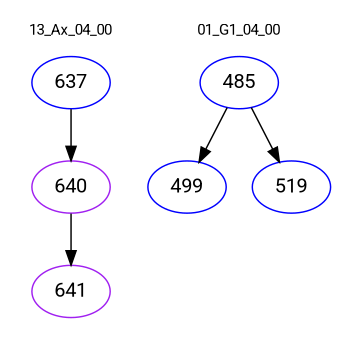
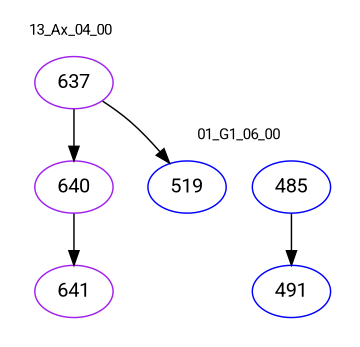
cluster "01_G1_04_00": label "01_G1_04_00" -> "01_G1_06_00"
node "637": color blue -> purple
edge "485" -> "519": now "637" -> "519"
node "499": label "499" -> "491"
